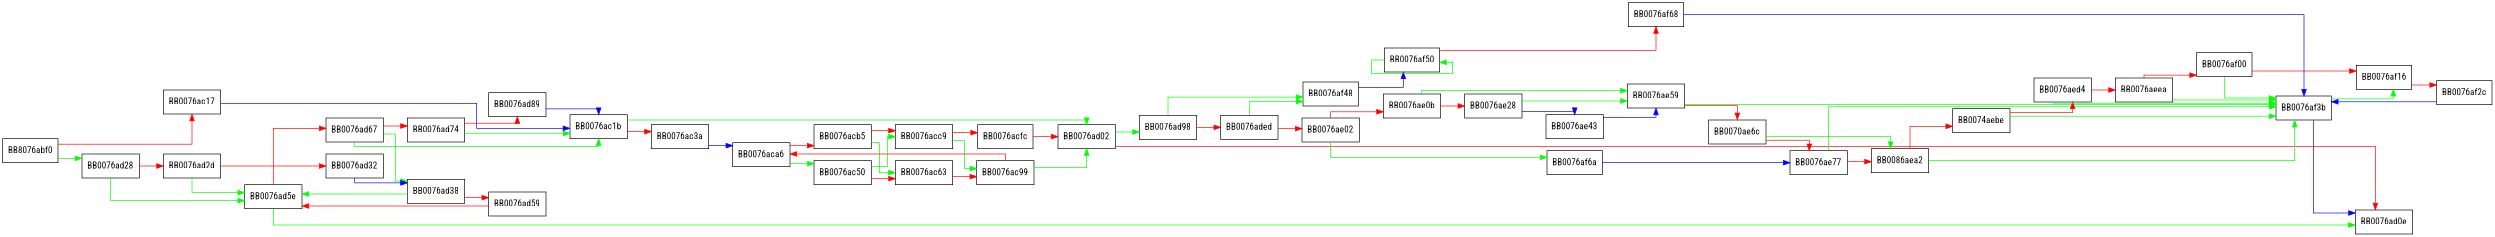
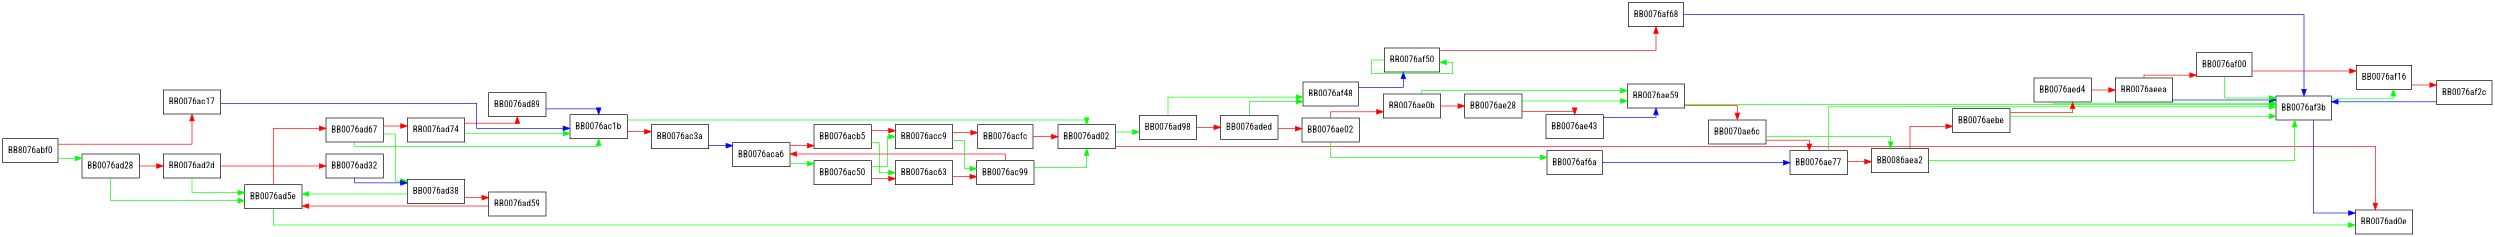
edge "BB0076aeea" -> "BB0076af3b": color green -> blue
edge "BB0076ae28" -> "BB0076ae43": color blue -> red
node "BB0074aebe": label "BB0074aebe" -> "BB0076aebe"
